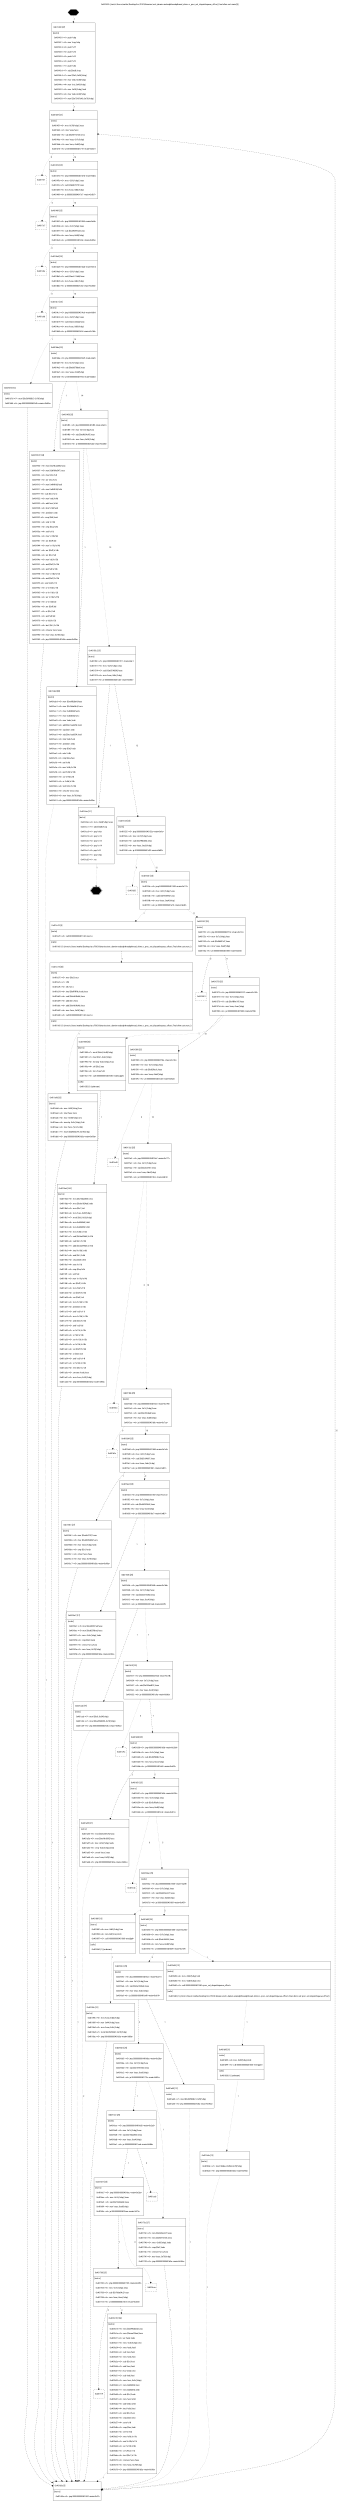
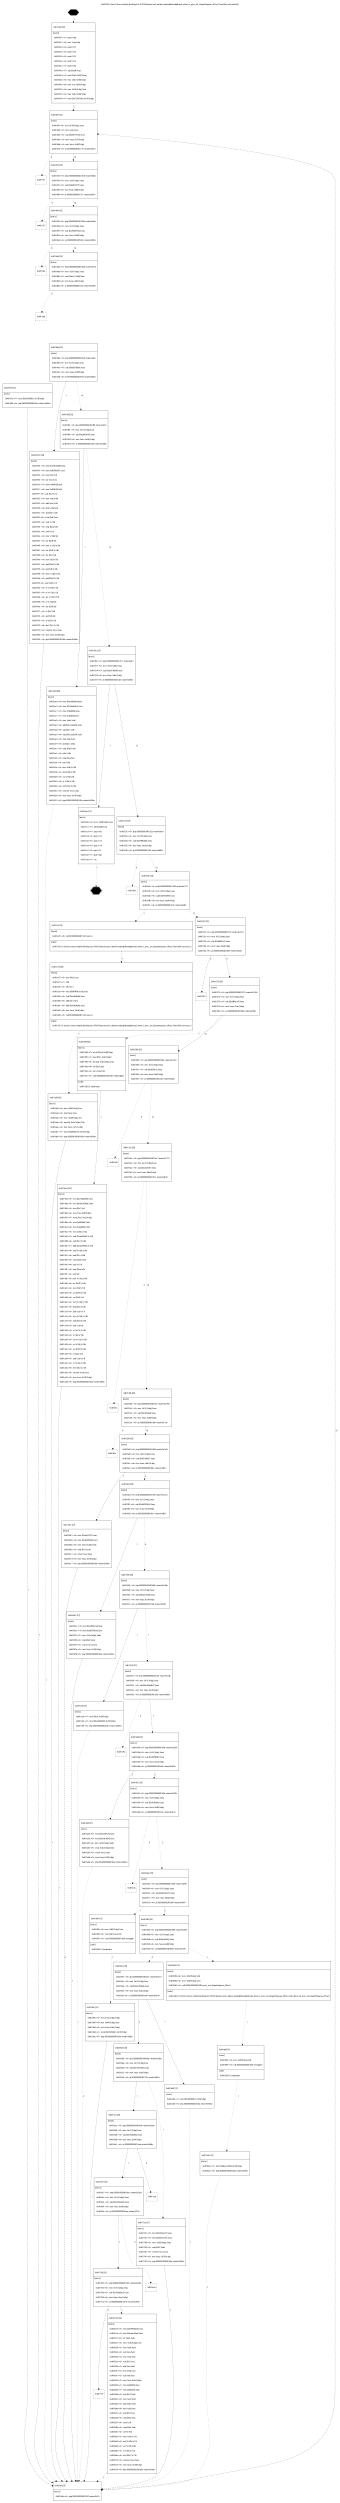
node "0x4014c1 [25]": removed
